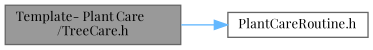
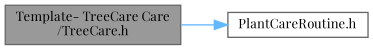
node "Template- Plant Care /TreeCare.h": label "Template- Plant Care /TreeCare.h" -> "Template- TreeCare Care /TreeCare.h"
